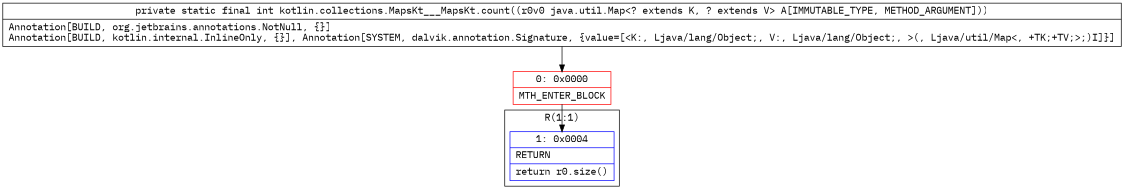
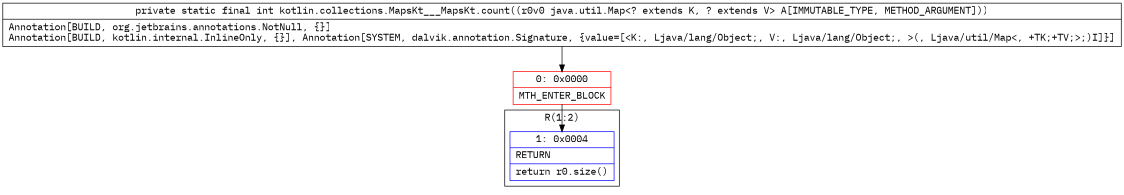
cluster "R(1:1)": label "R(1:1)" -> "R(1:2)"
